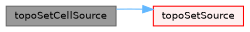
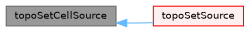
edge "topoSetCellSource" -> "topoSetSource": reversed
